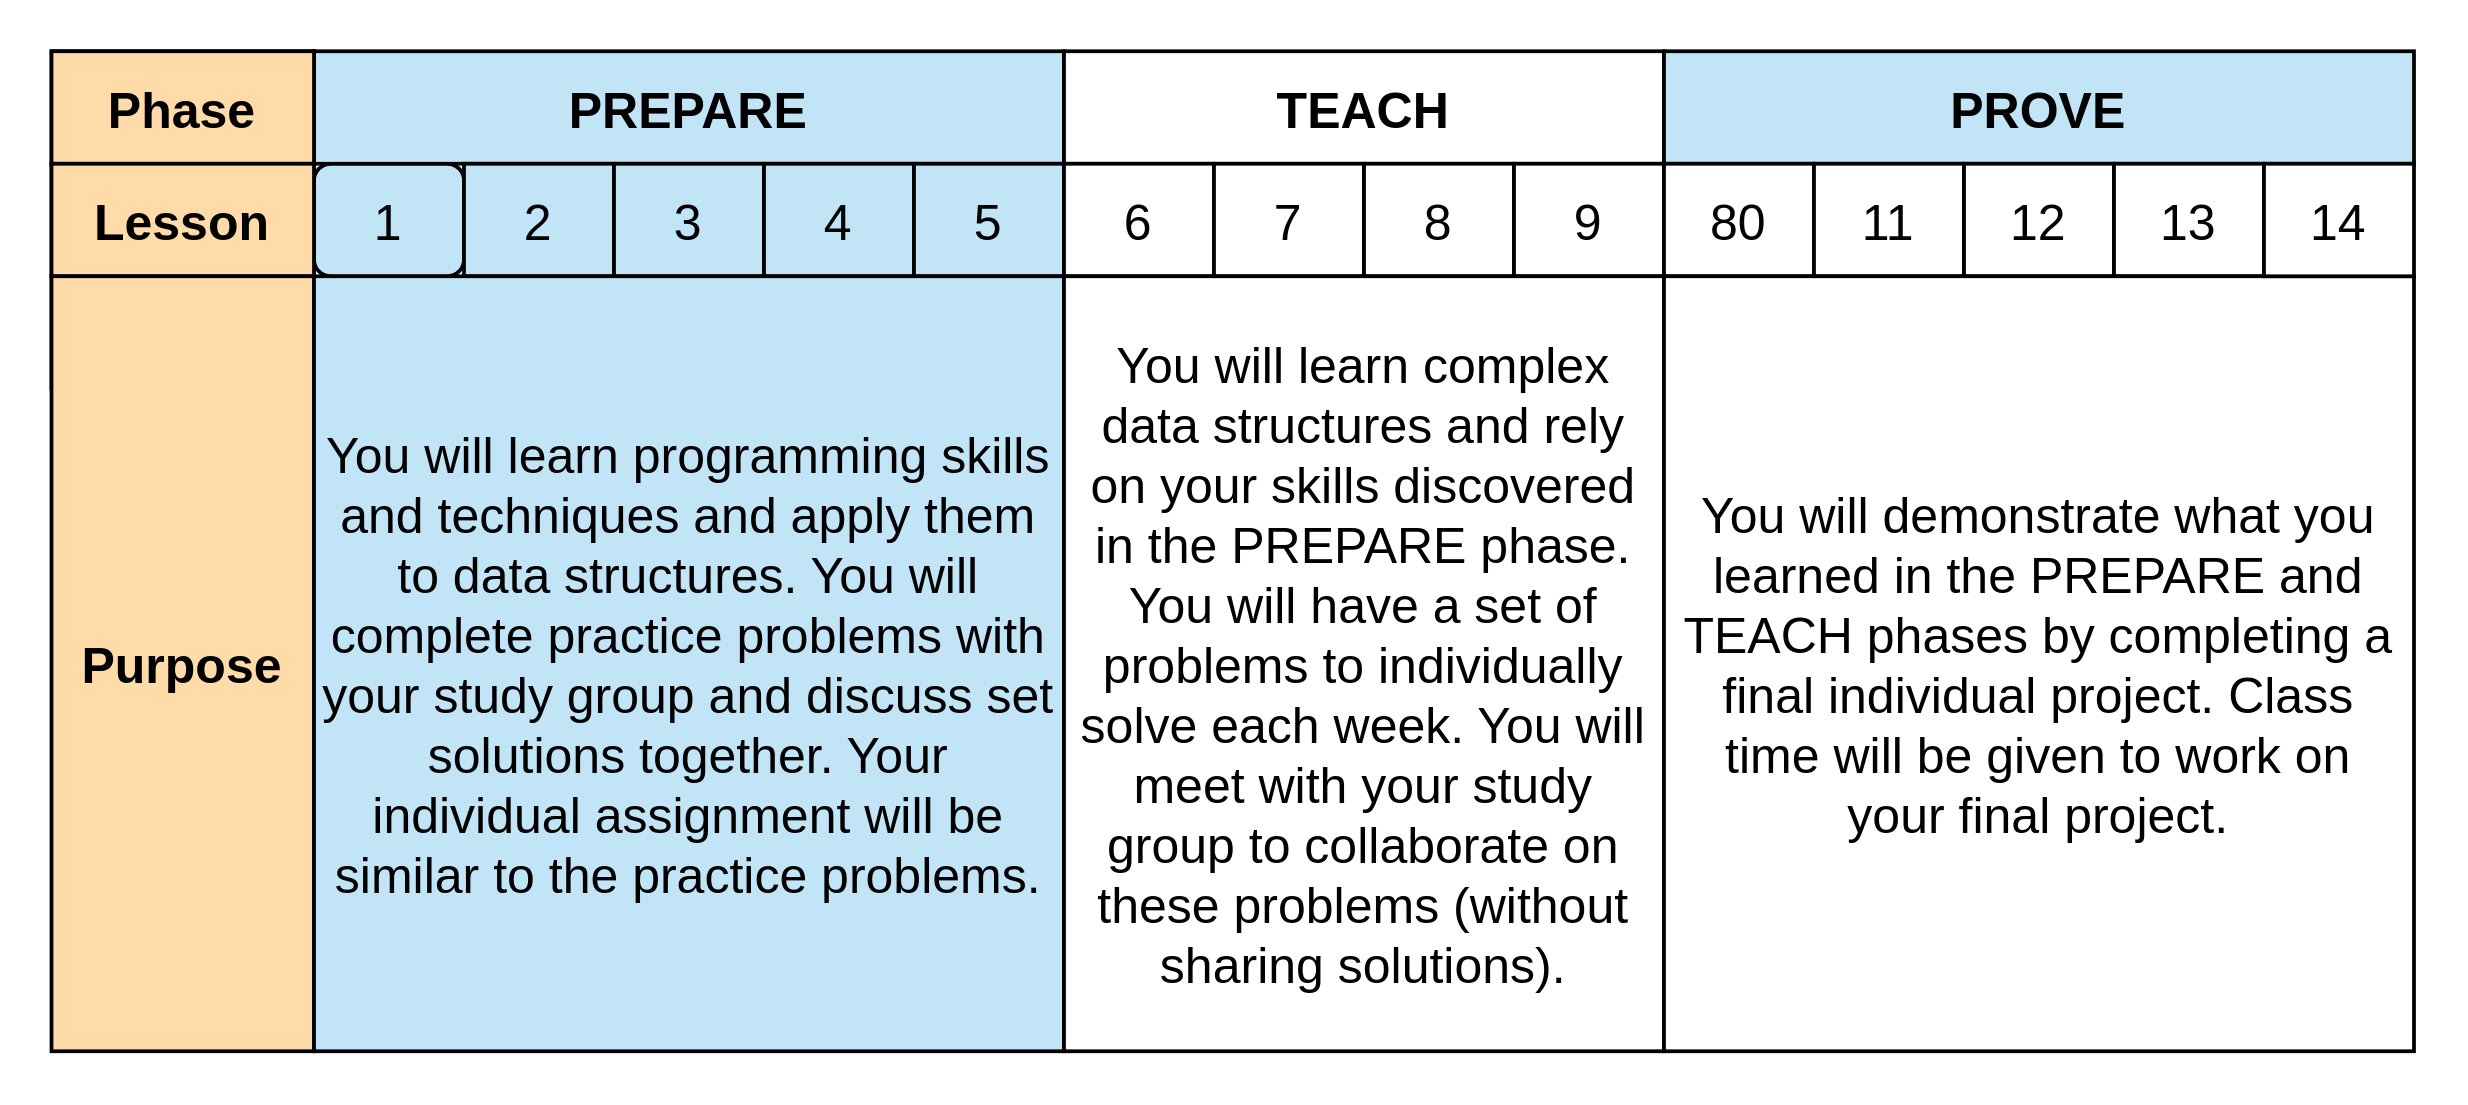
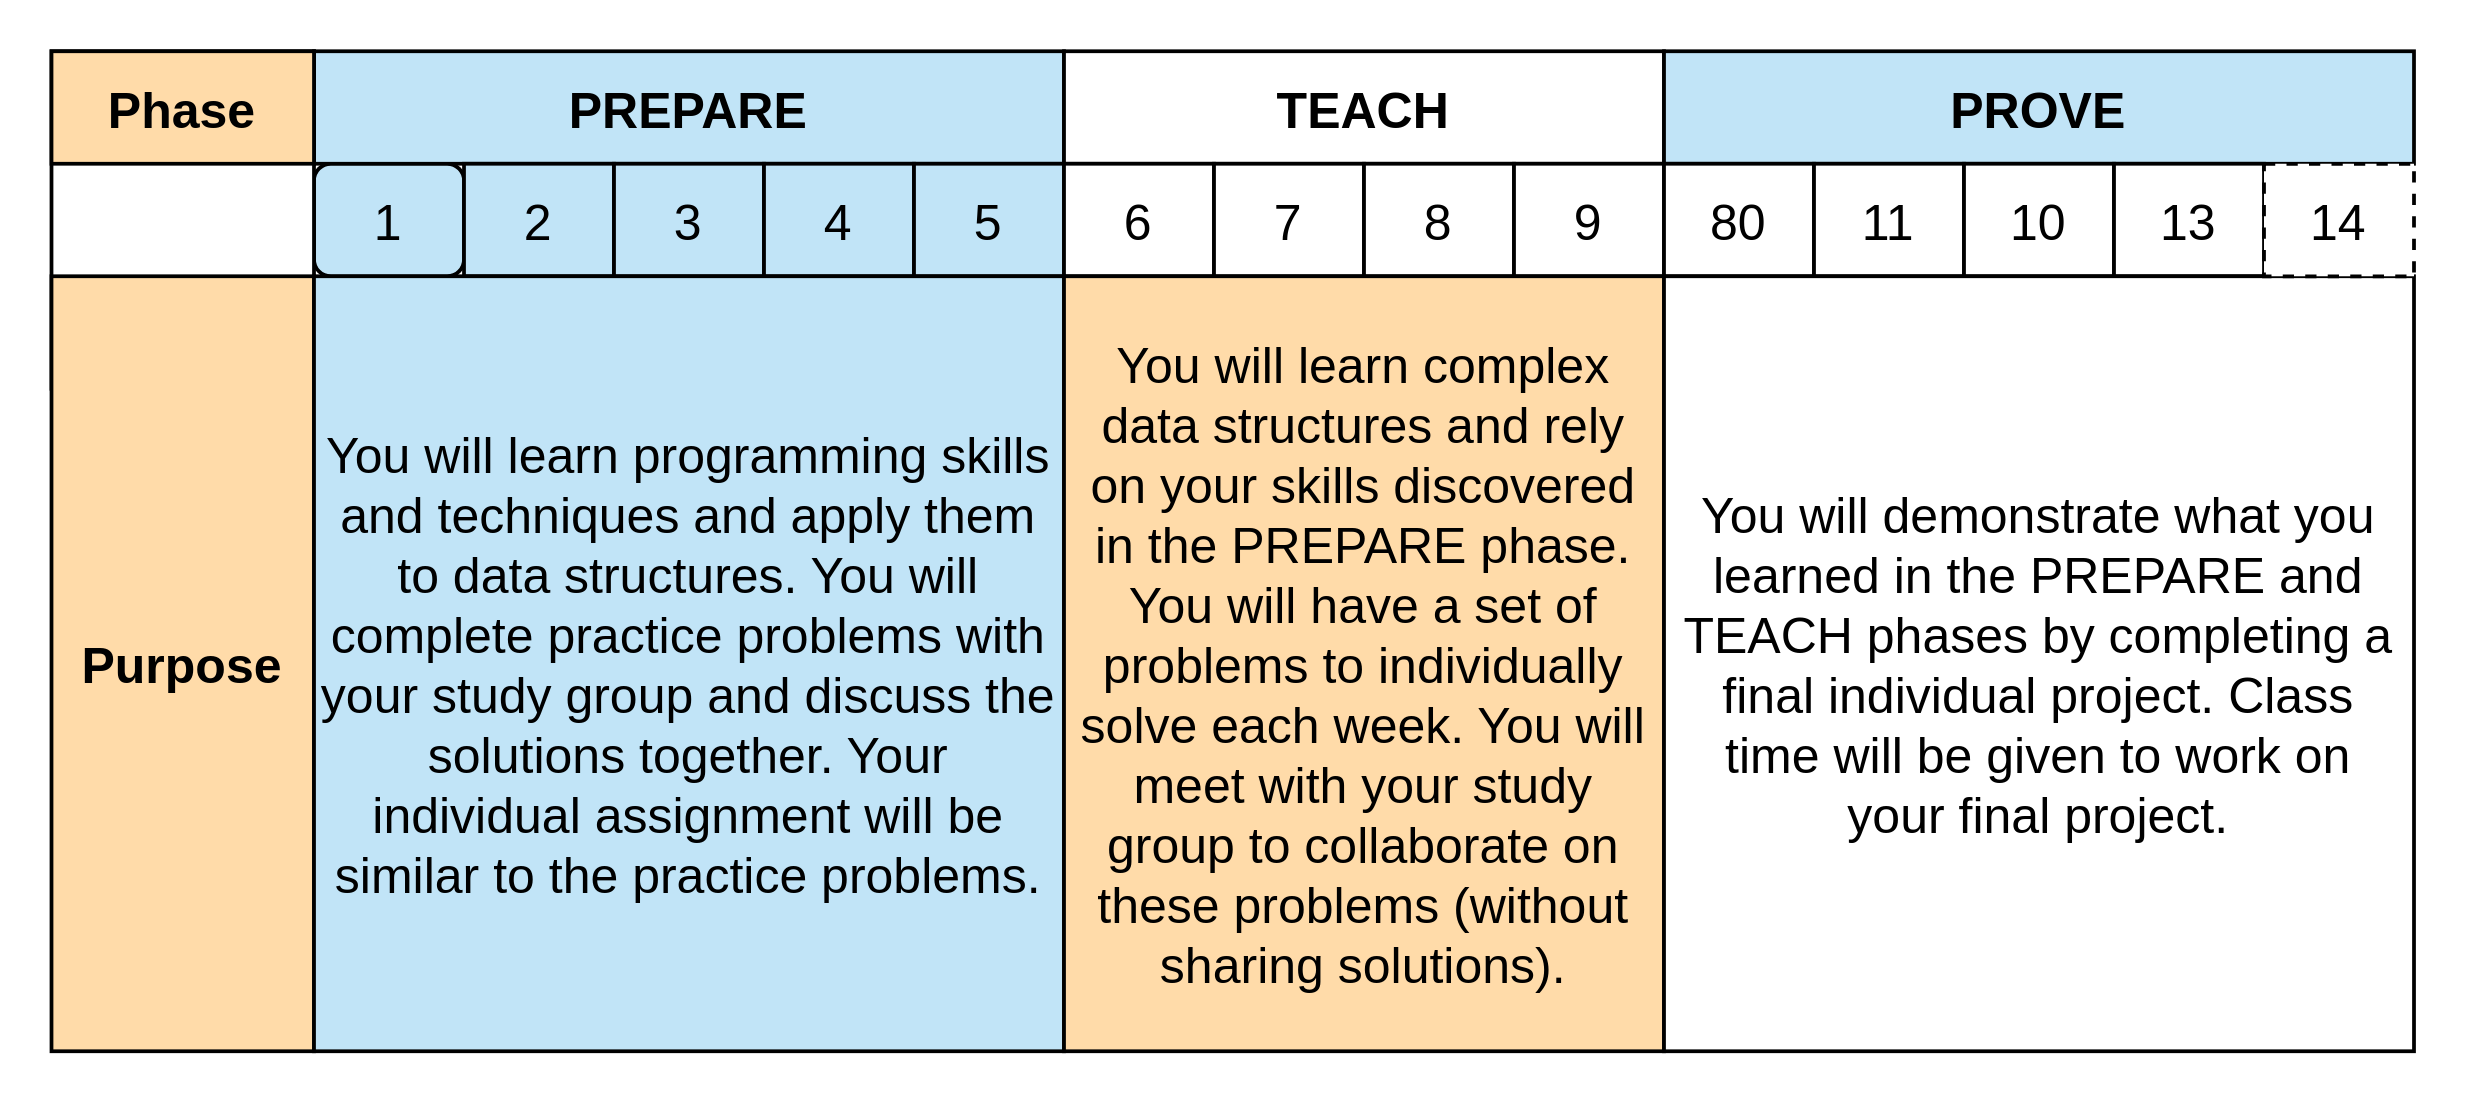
node "Lesson": removed
node "14": style solid -> dashed
node "12": label "12" -> "10"
node "You will learn programming skills and techniques and apply them to data structures. You will complete practice problems with your study group and discuss set solutions together. Your individual assignment will be similar to the practice problems.": label "You will learn programming skills and techniques and apply them to data structures. You will complete practice problems with your study group and discuss set solutions together. Your individual assignment will be similar to the practice problems." -> "You will learn programming skills and techniques and apply them to data structures. You will complete practice problems with your study group and discuss the solutions together. Your individual assignment will be similar to the practice problems."
node "You will learn complex data structures and rely on your skills discovered in the PREPARE phase. You will have a set of problems to individually solve each week. You will meet with your study group to collaborate on these problems (without sharing solutions).": fillcolor #ffffff -> #ffdba9
